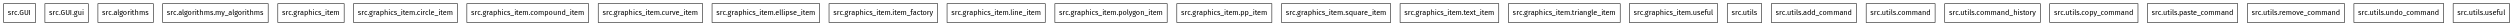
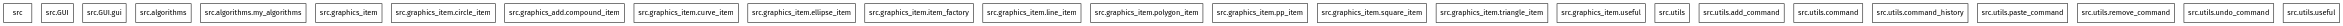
node "src": added
node "src.graphics_item.compound_item": label "src.graphics_item.compound_item" -> "src.graphics_add.compound_item"
node "src.graphics_item.text_item": removed
node "src.utils.copy_command": removed
